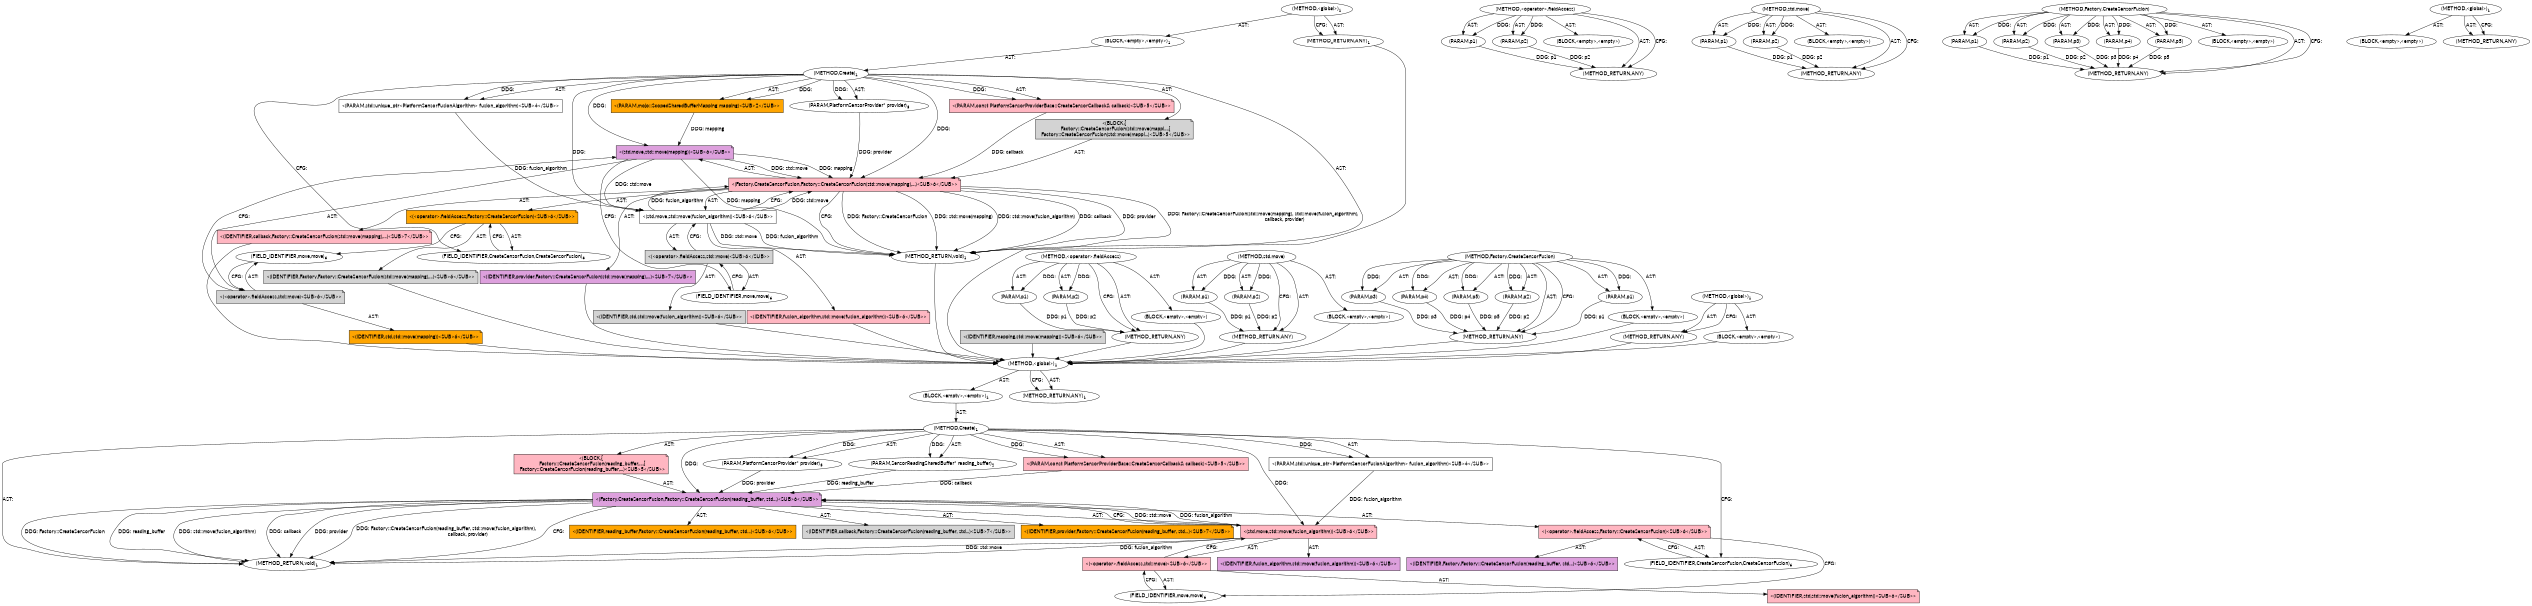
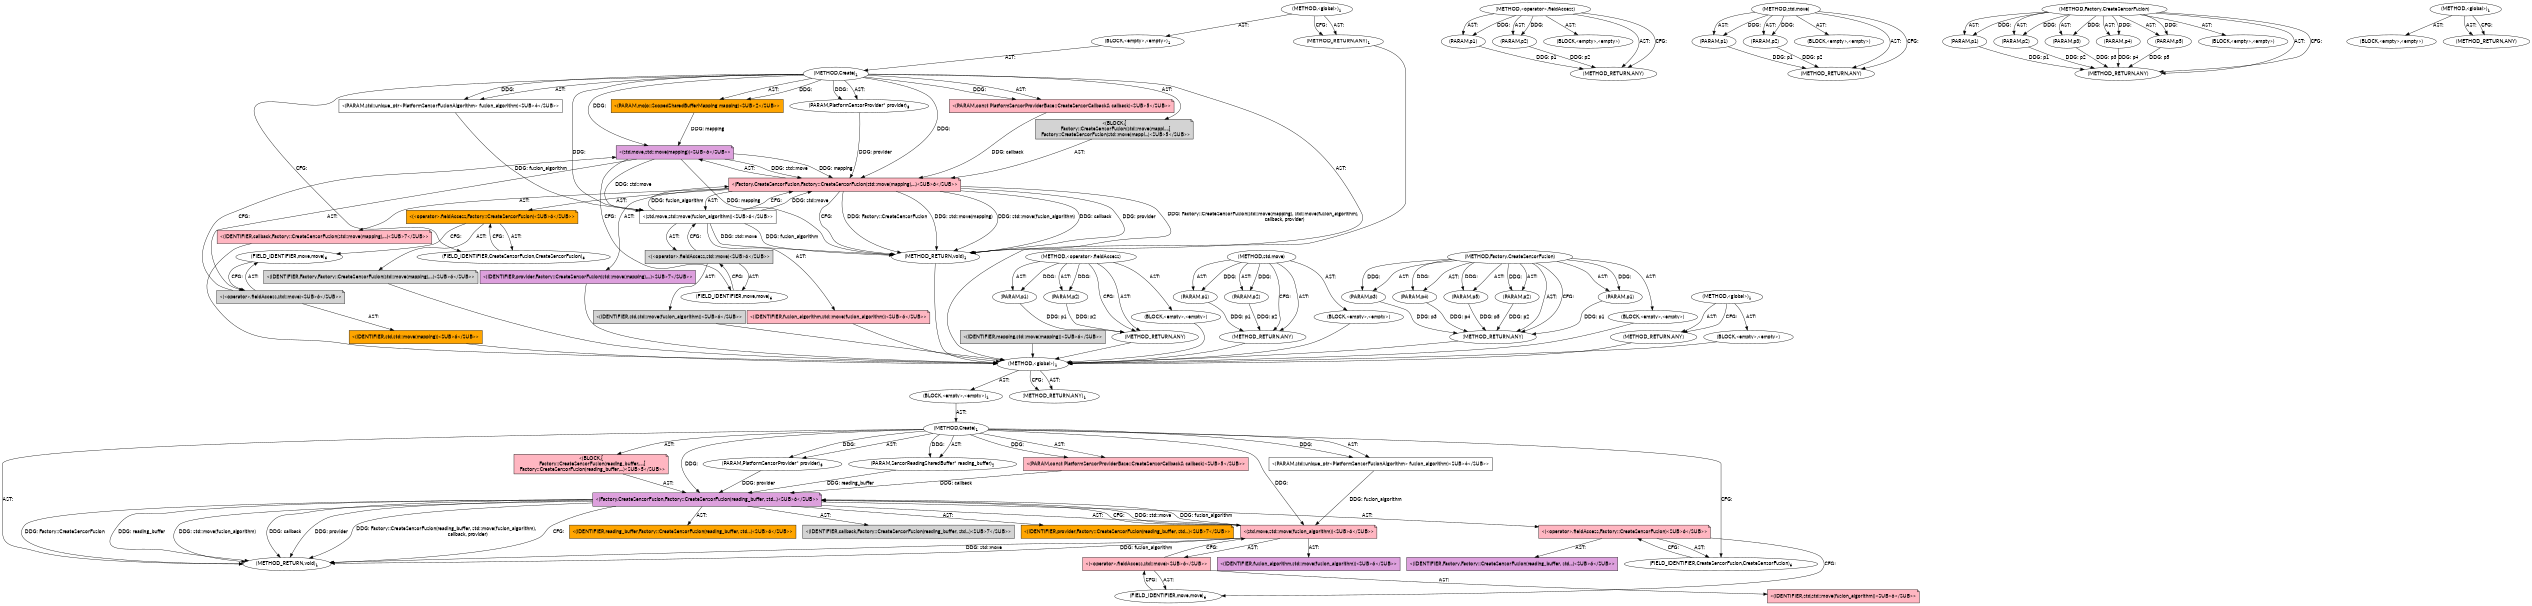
node "<(IDENTIFIER,std,std::move(mapping))<SUB>6</SUB>>": shape note -> box
node "<(IDENTIFIER,mapping,std::move(mapping))<SUB>6</SUB>>": shape note -> box
